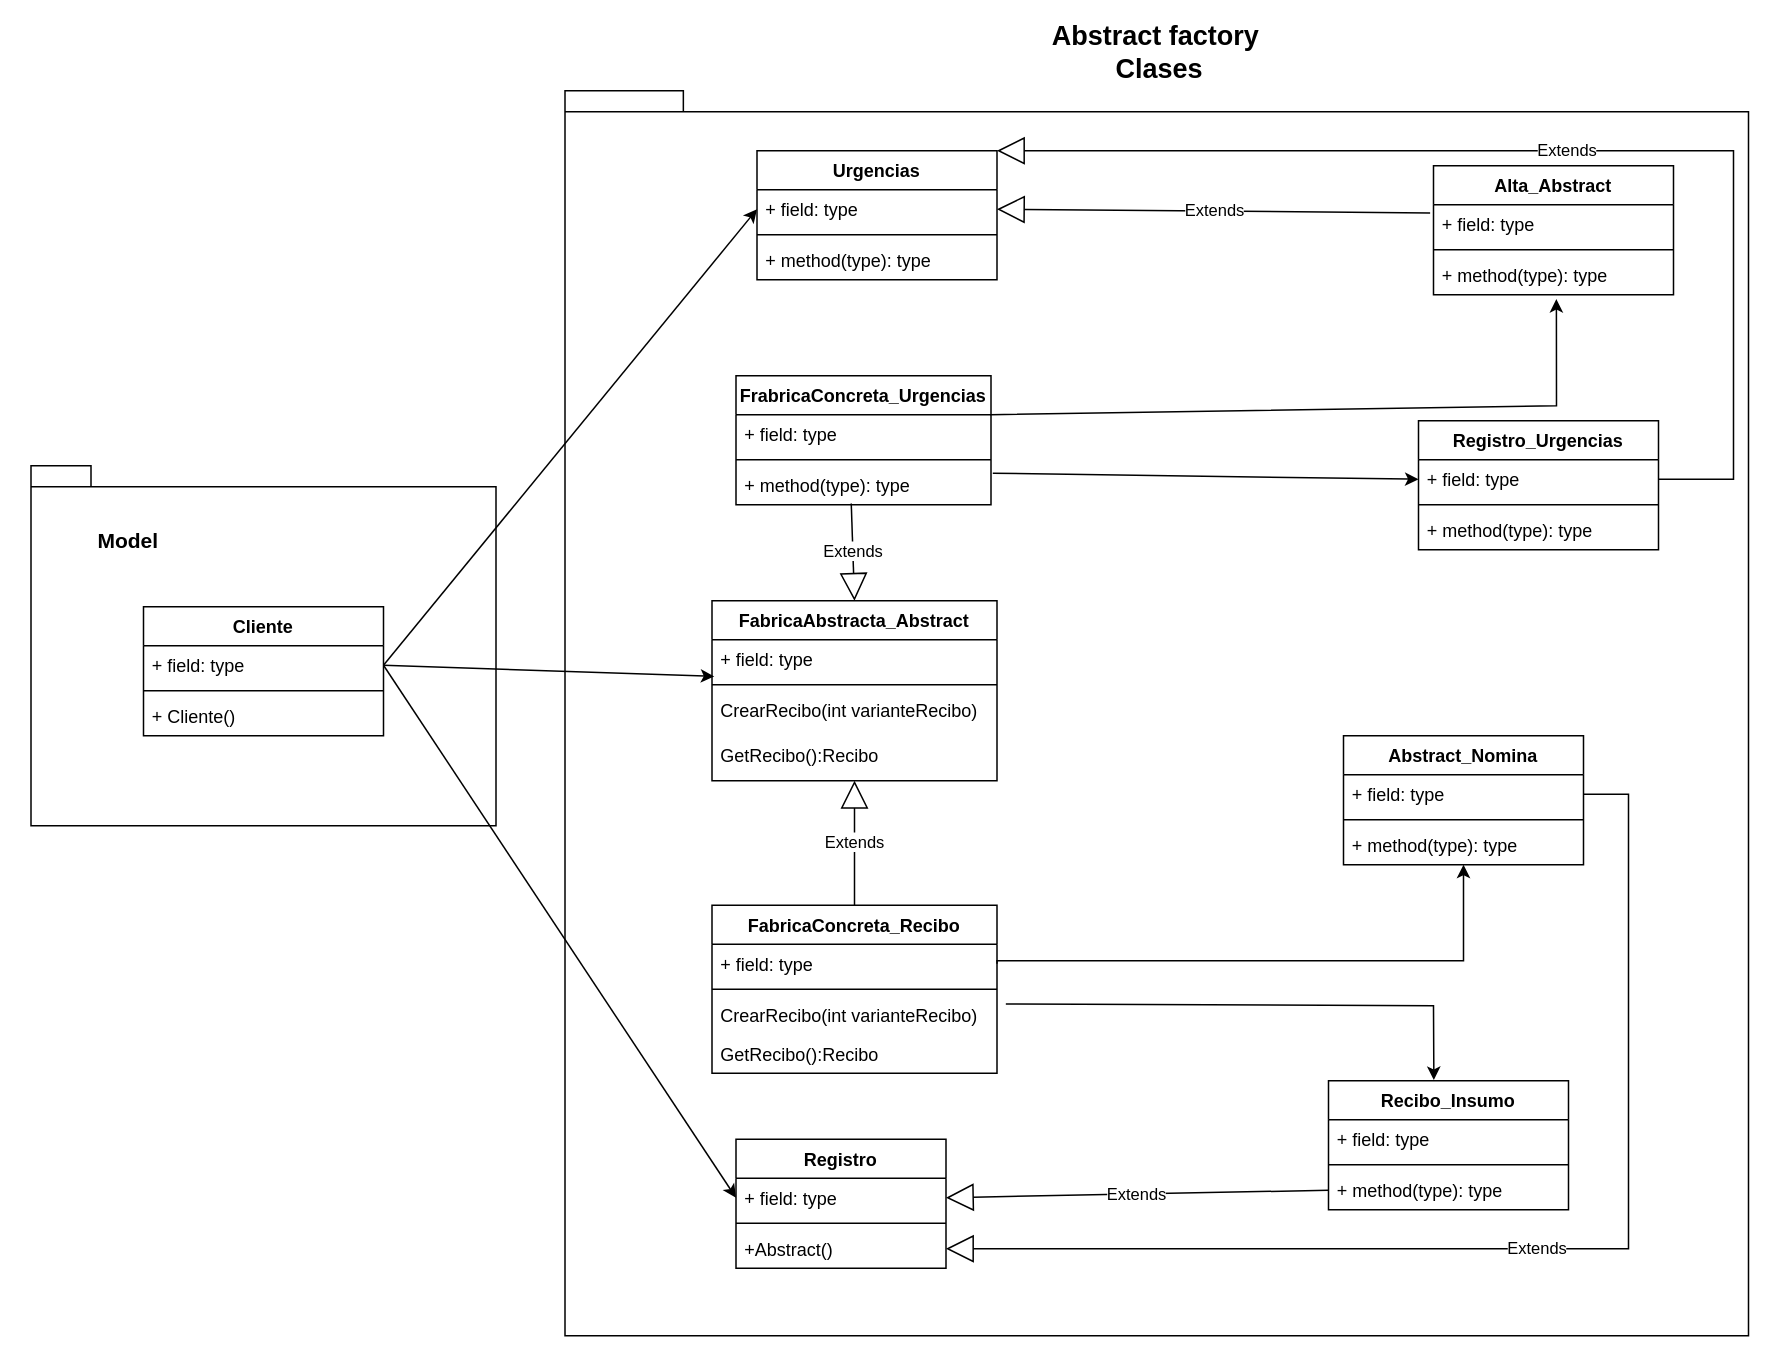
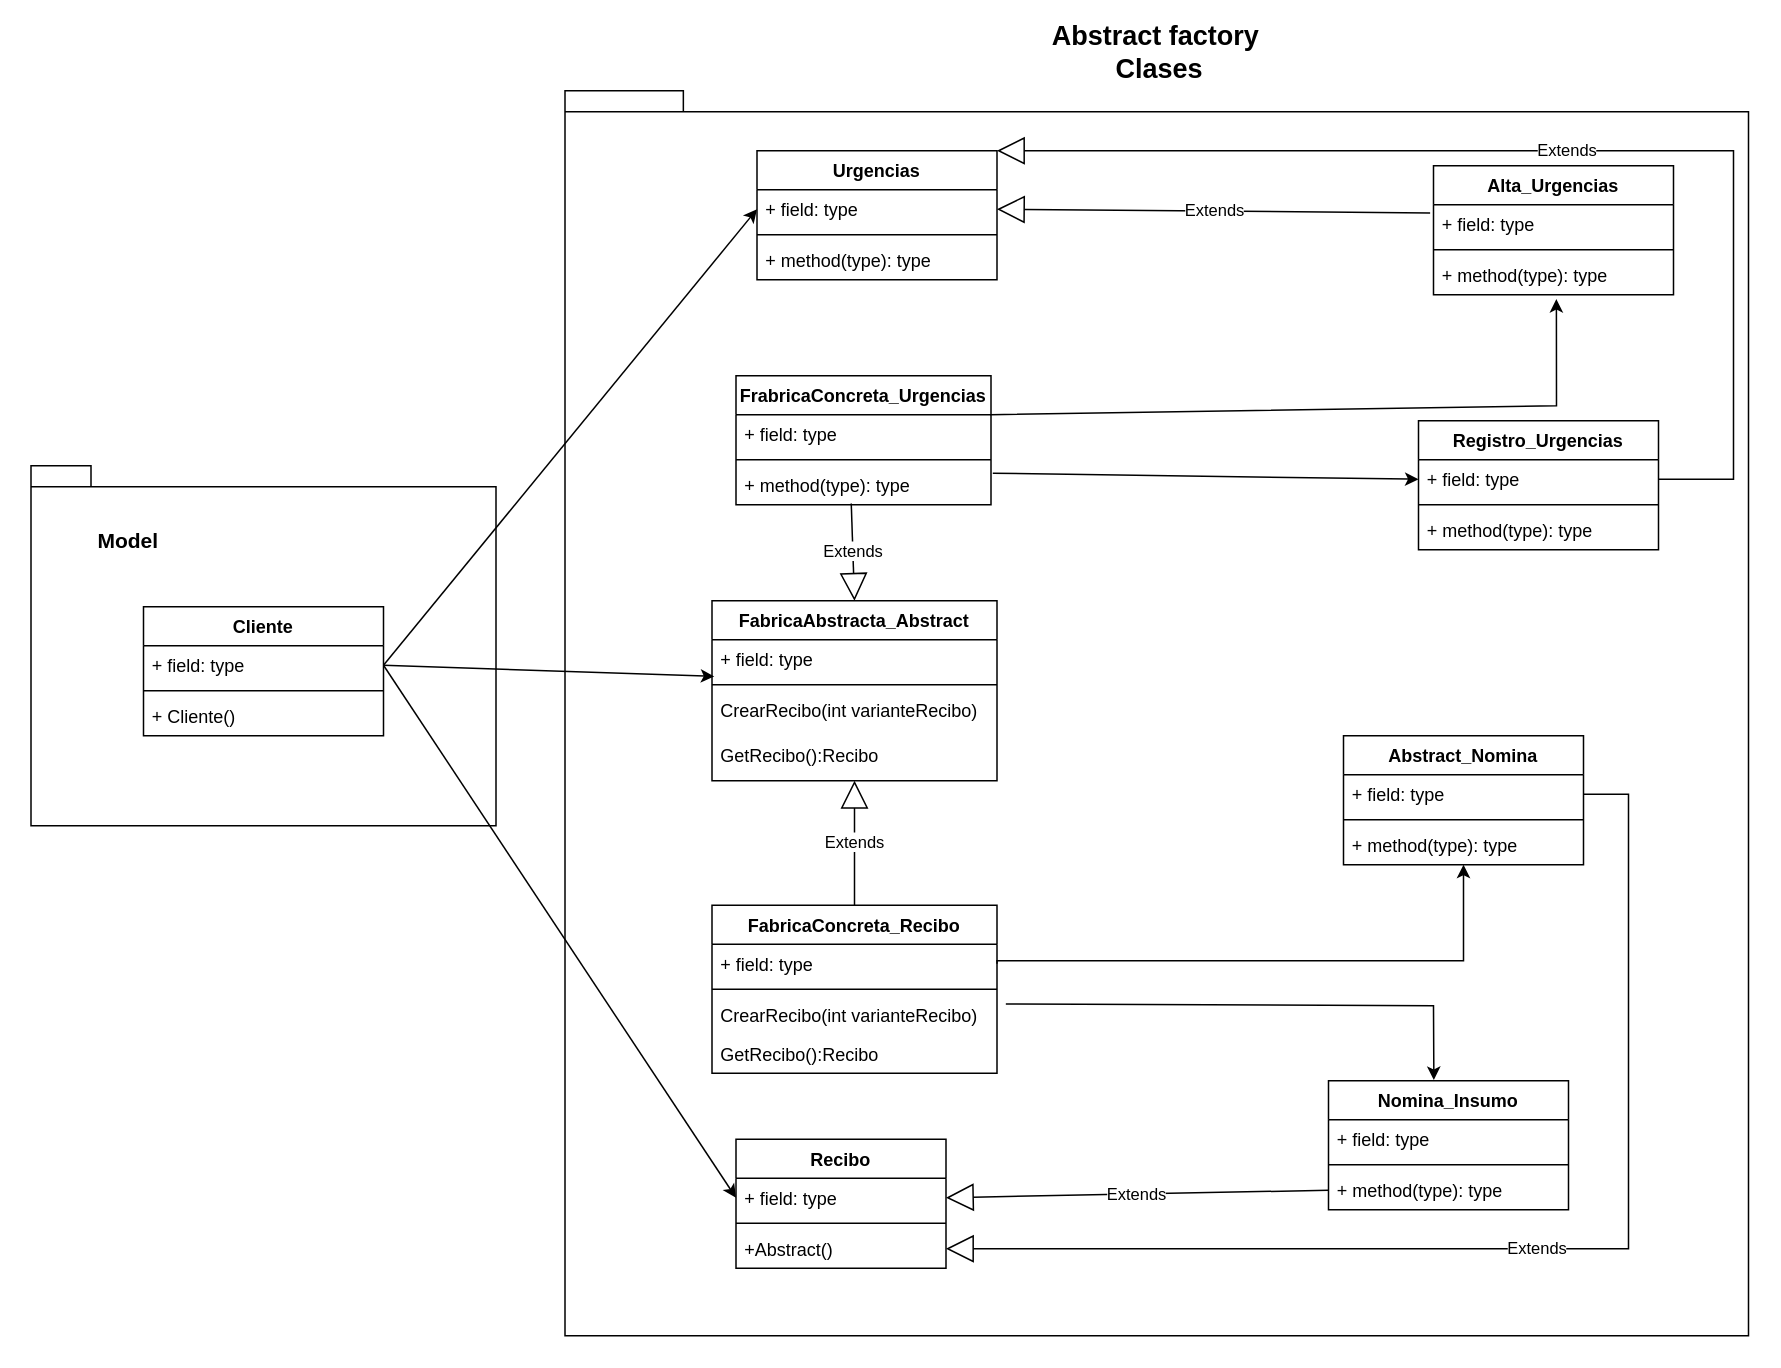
node "Alta_Abstract": label "Alta_Abstract" -> "Alta_Urgencias"
node "Recibo_Insumo": label "Recibo_Insumo" -> "Nomina_Insumo"
node "Registro": label "Registro" -> "Recibo"
